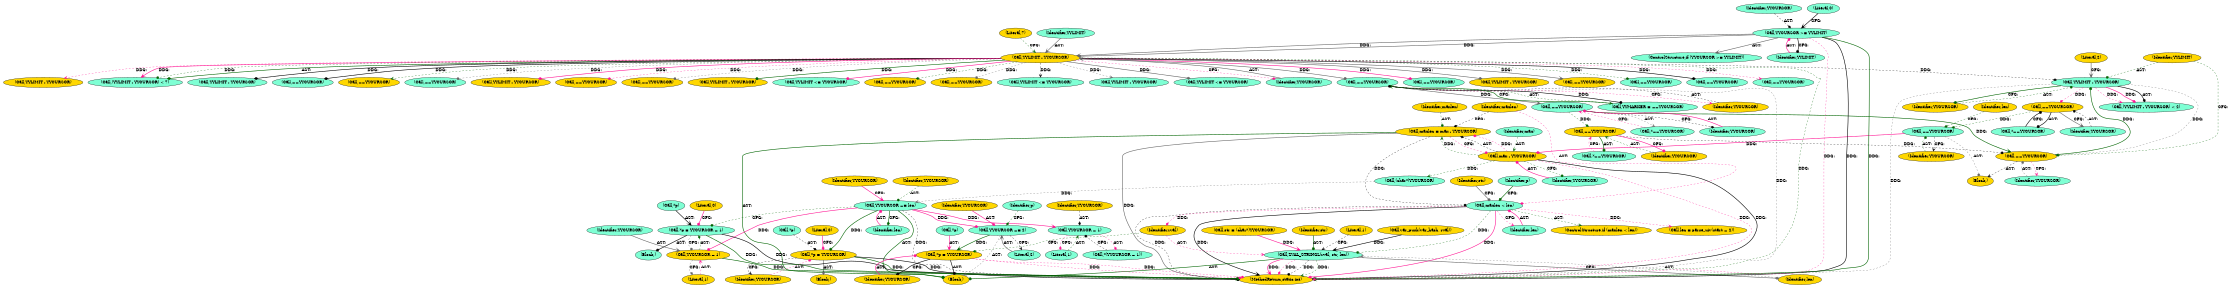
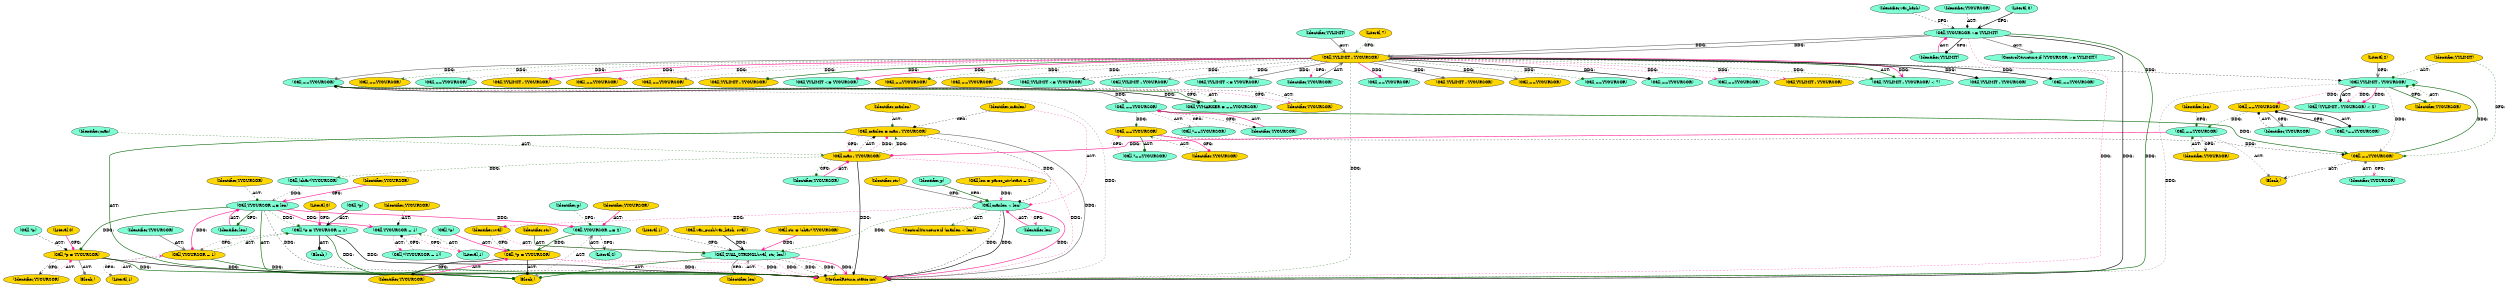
node "(Identifier,var_hash)": added
edge "(Call,maxlen < len)" -> "(Call,len = parse_uiv(start + 2))": reversed
edge "(Call,YYCURSOR += len)" -> "(Call,*p = YYCURSOR + 1)": label "CFG: " -> "DDG: "
